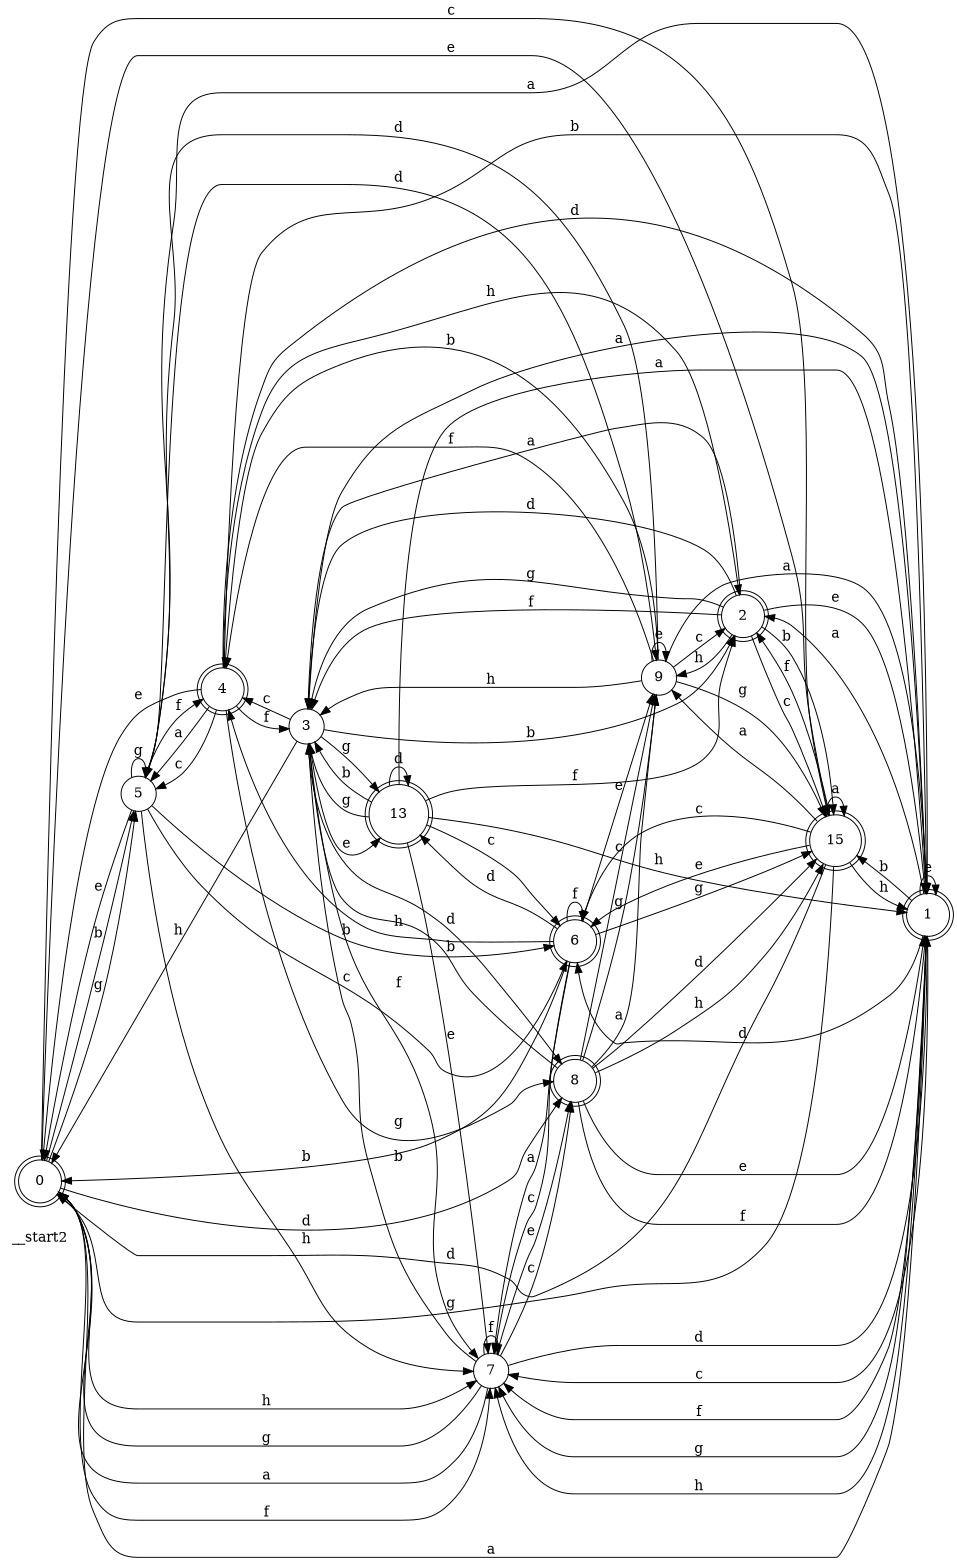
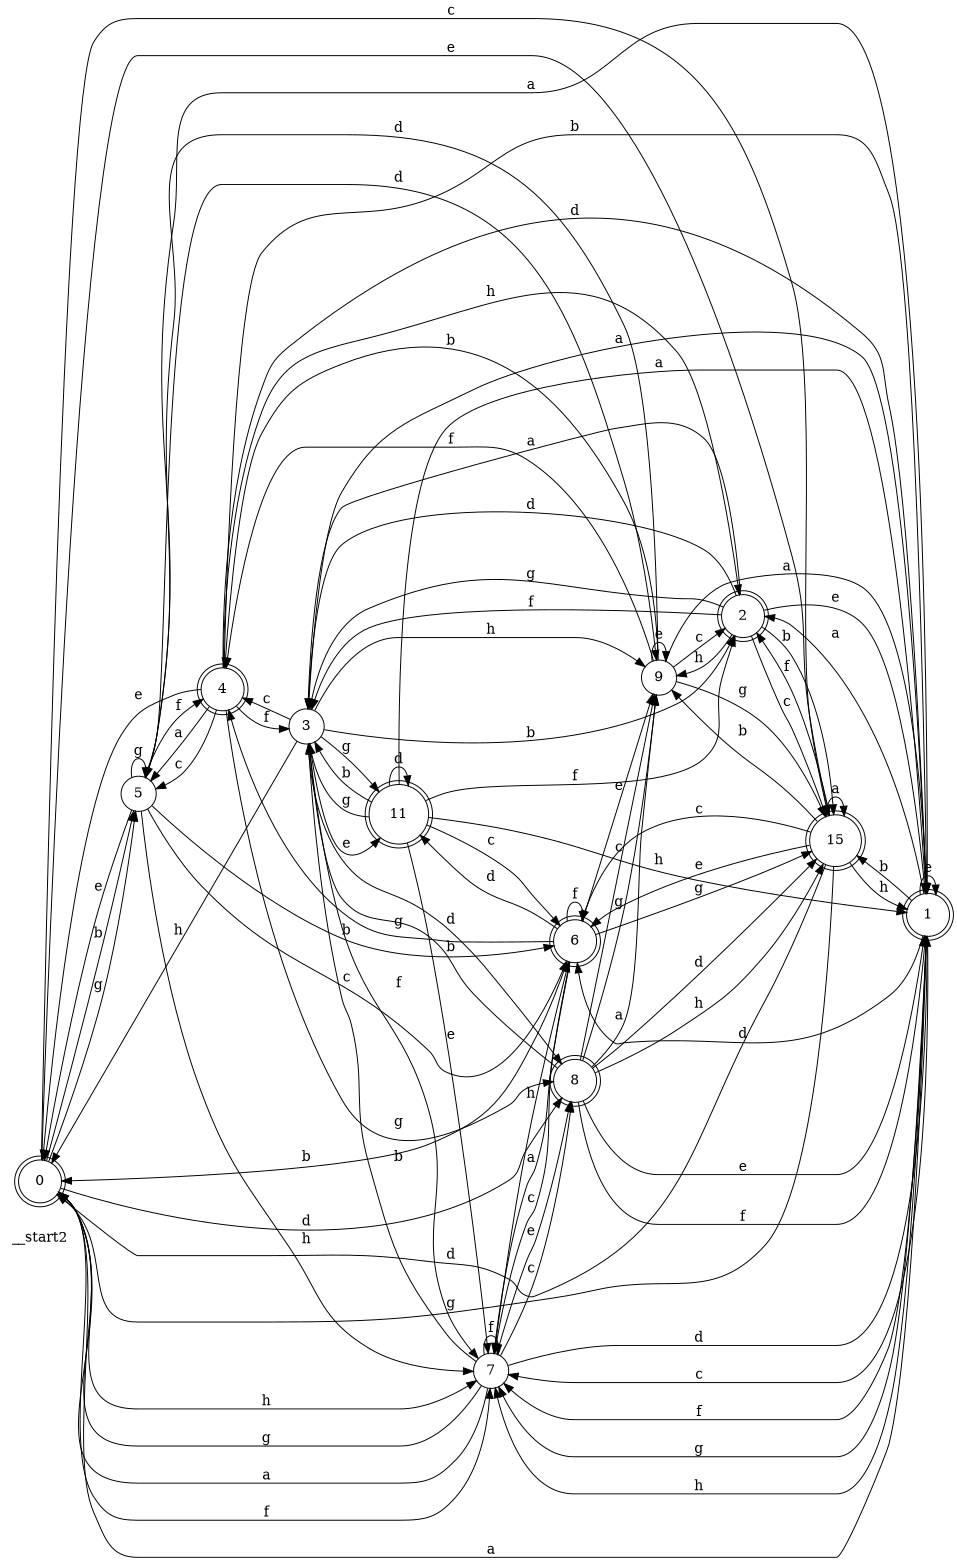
edge "9" -> "3": reversed
edge "15" -> "9": label "a" -> "b"
node "13": label "13" -> "11"
edge "6" -> "4": label "h" -> "g"
edge "7" -> "6": added, label "h"
